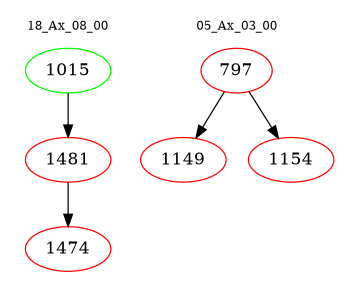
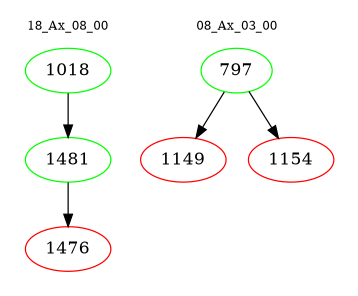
cluster "05_Ax_03_00": label "05_Ax_03_00" -> "08_Ax_03_00"
node "1015": label "1015" -> "1018"
node "797": color red -> green
node "1481": color red -> green
node "1474": label "1474" -> "1476"
